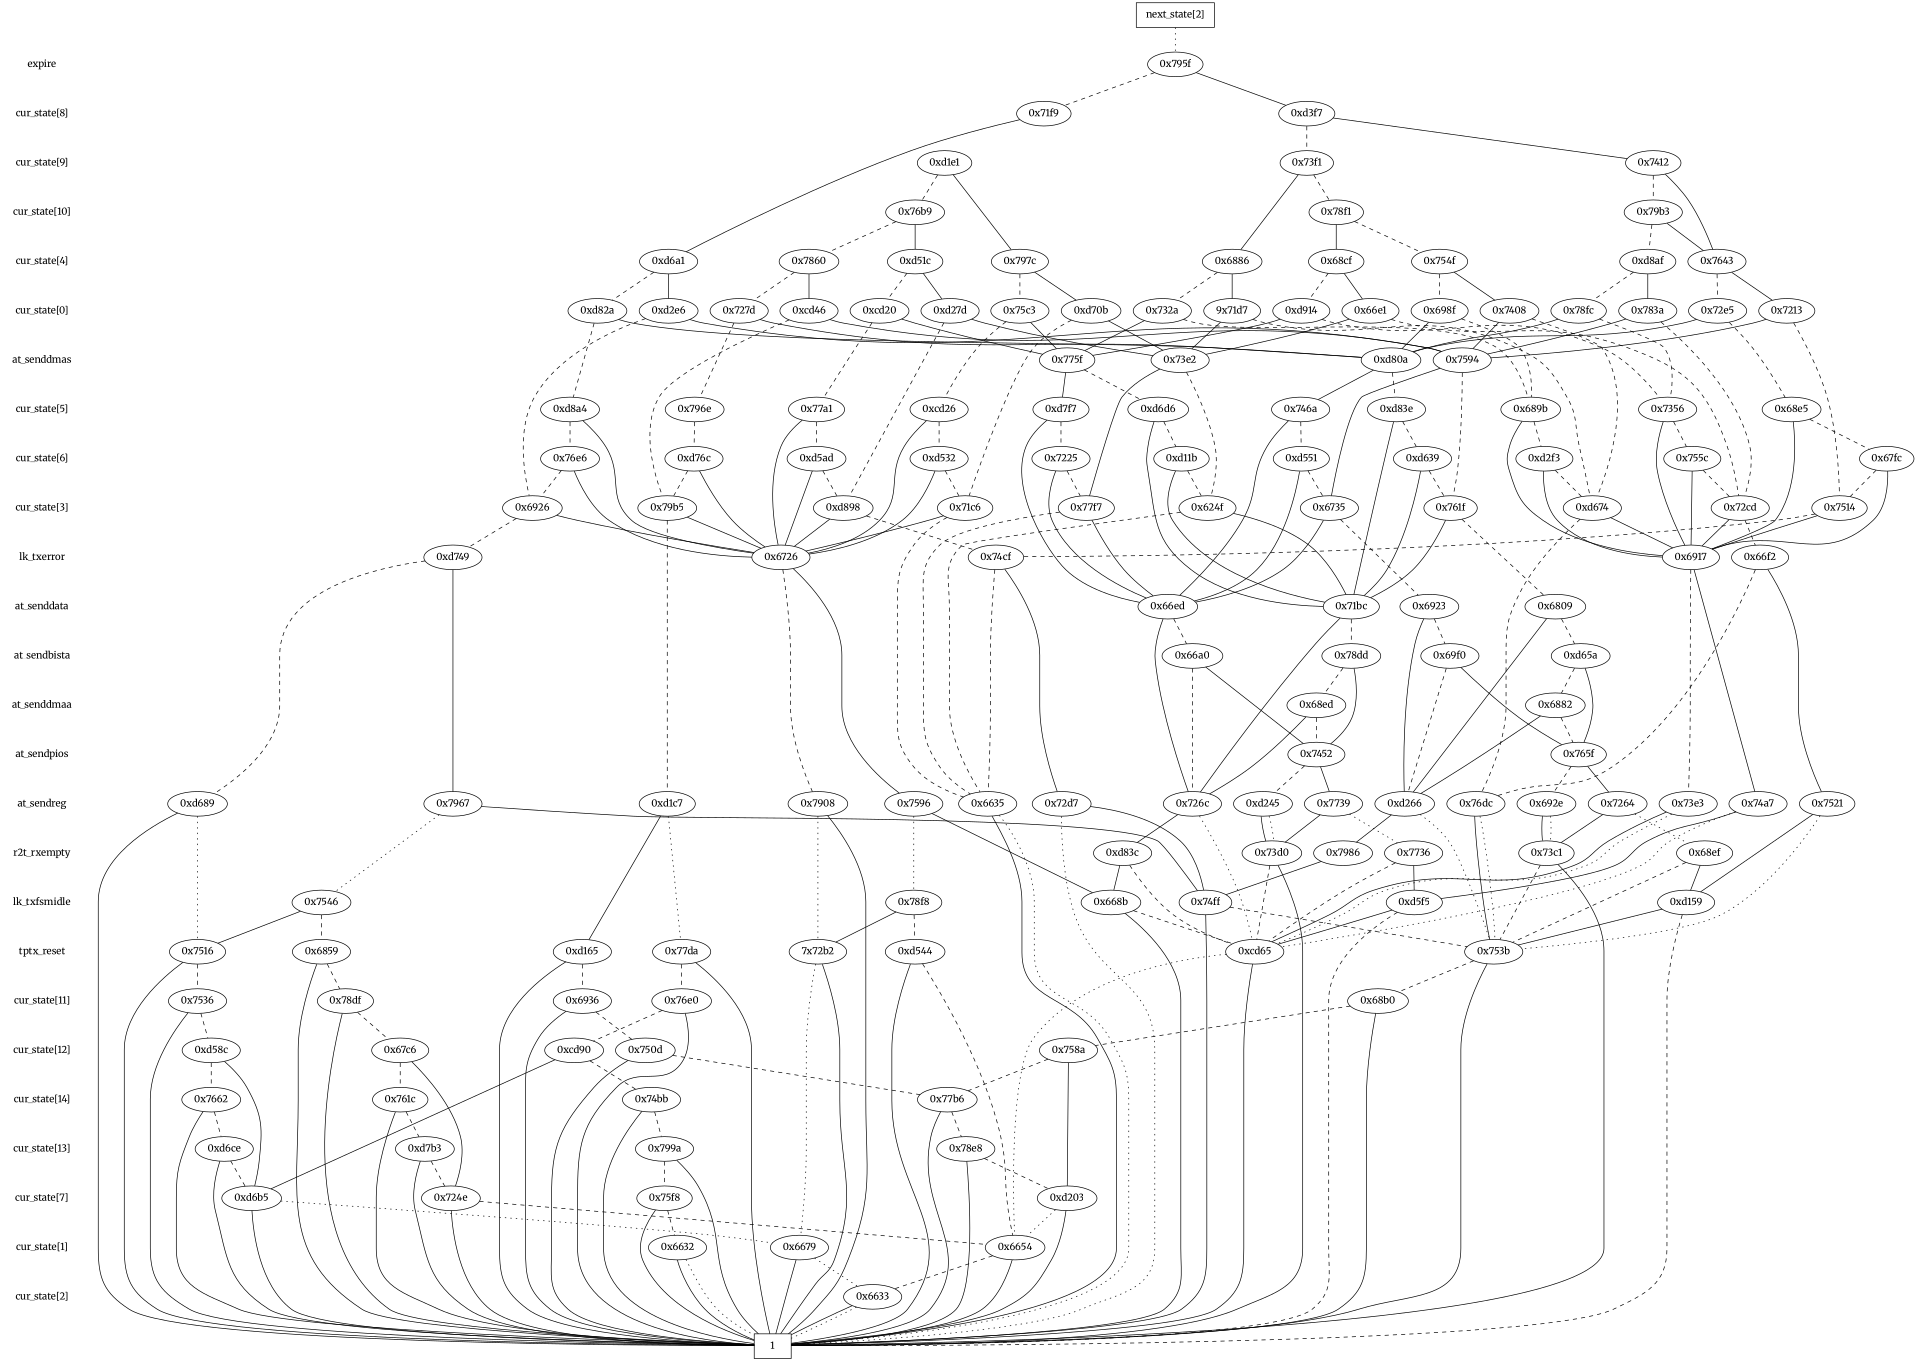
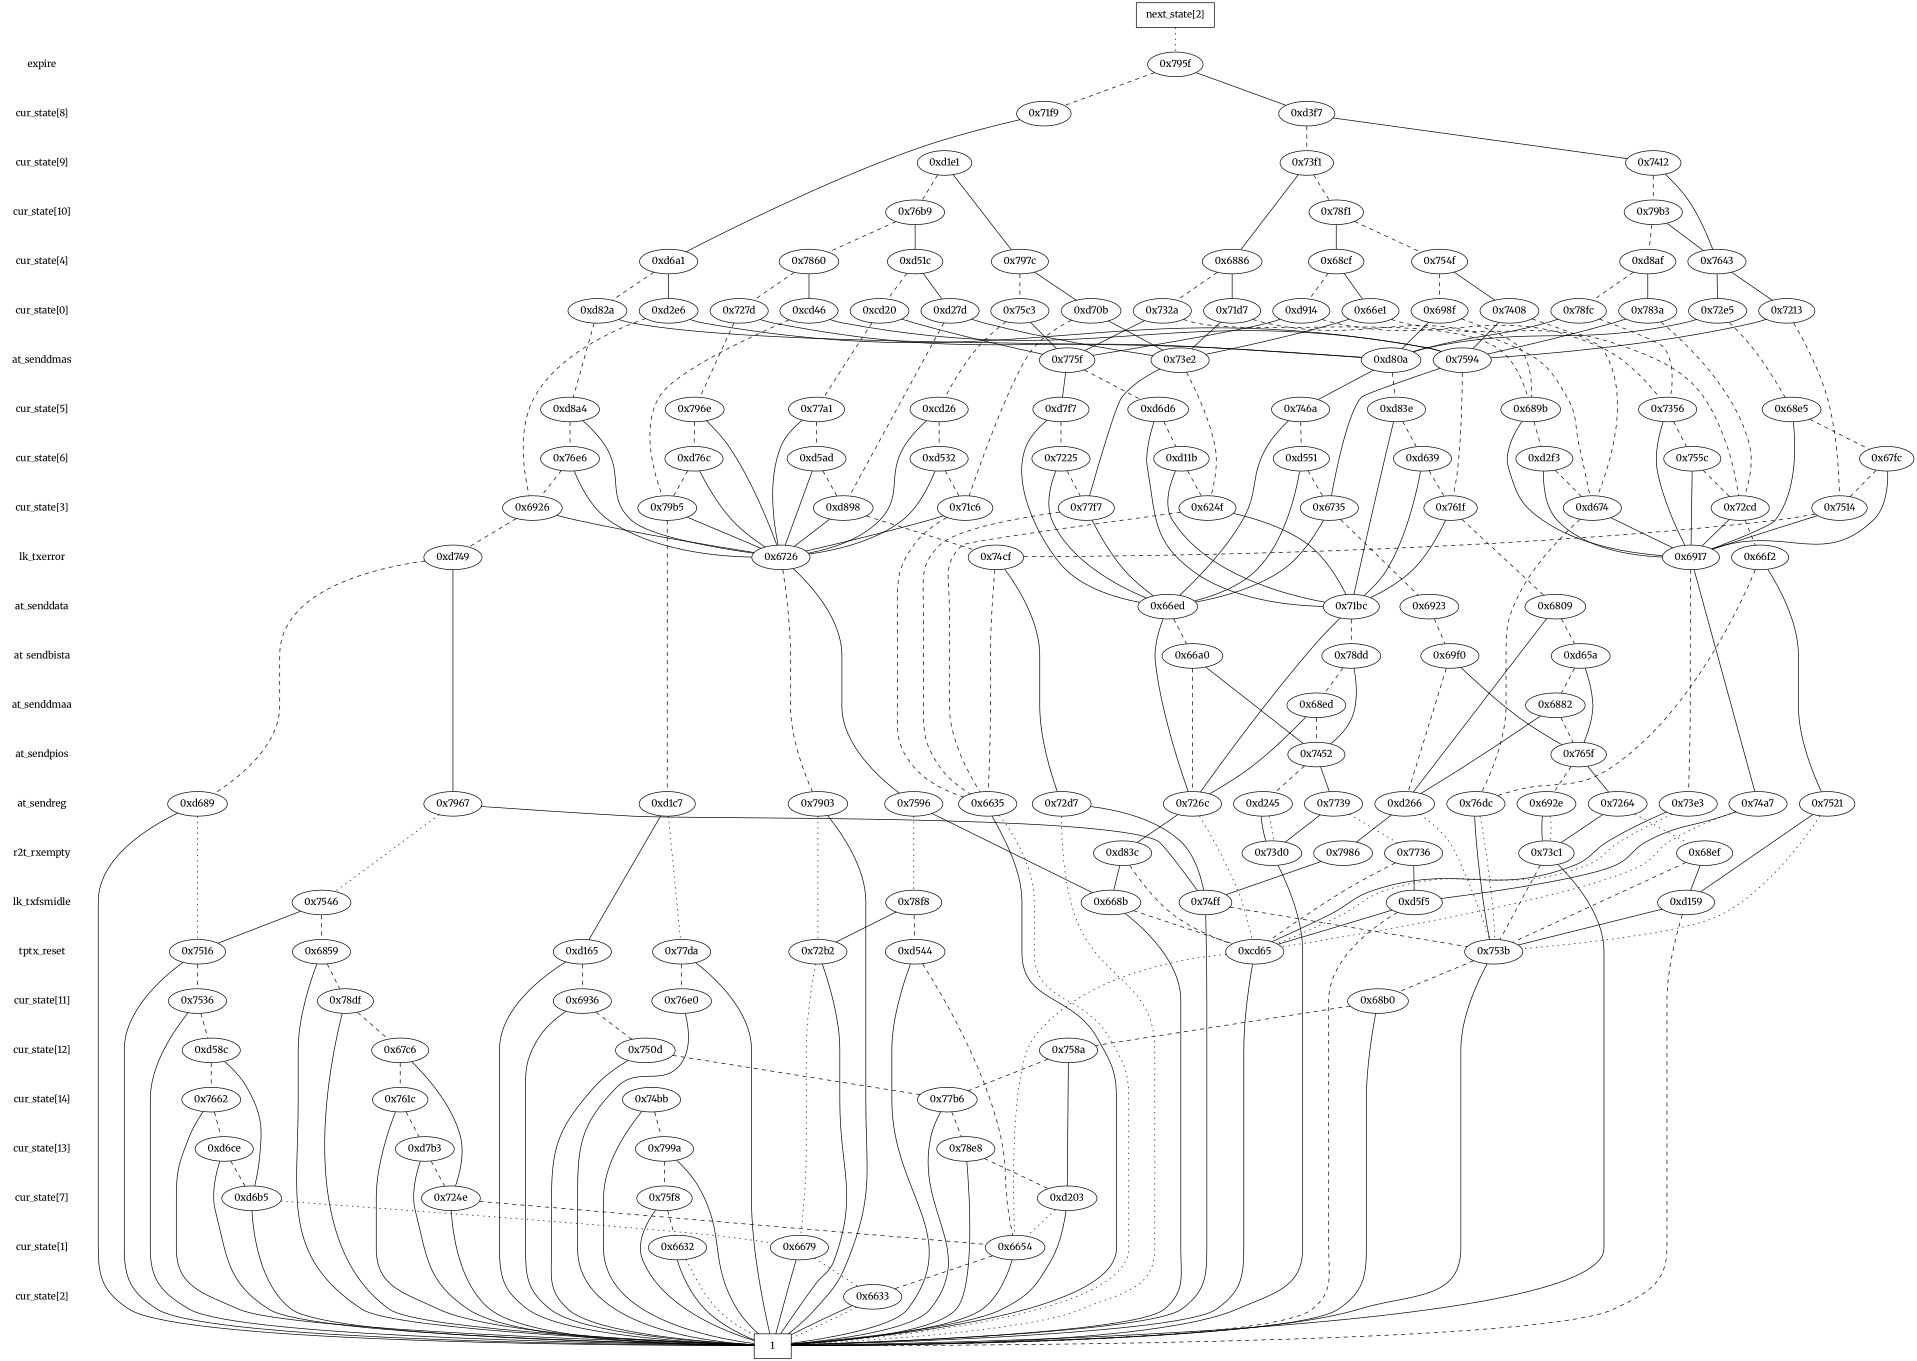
edge "0x7643" -- "0x72e5": style dashed -> solid
node "9x71d7": label "9x71d7" -> "0x71d7"
edge "0x796e" -- "0x6726": added
edge "0x6923" -- "0xd266": removed
node "0x7908": label "0x7908" -> "0x7903"
edge "0x73d0" -- "0xcd65": removed
node "7x72b2": label "7x72b2" -> "0x72b2"
node "0xcd90": removed
